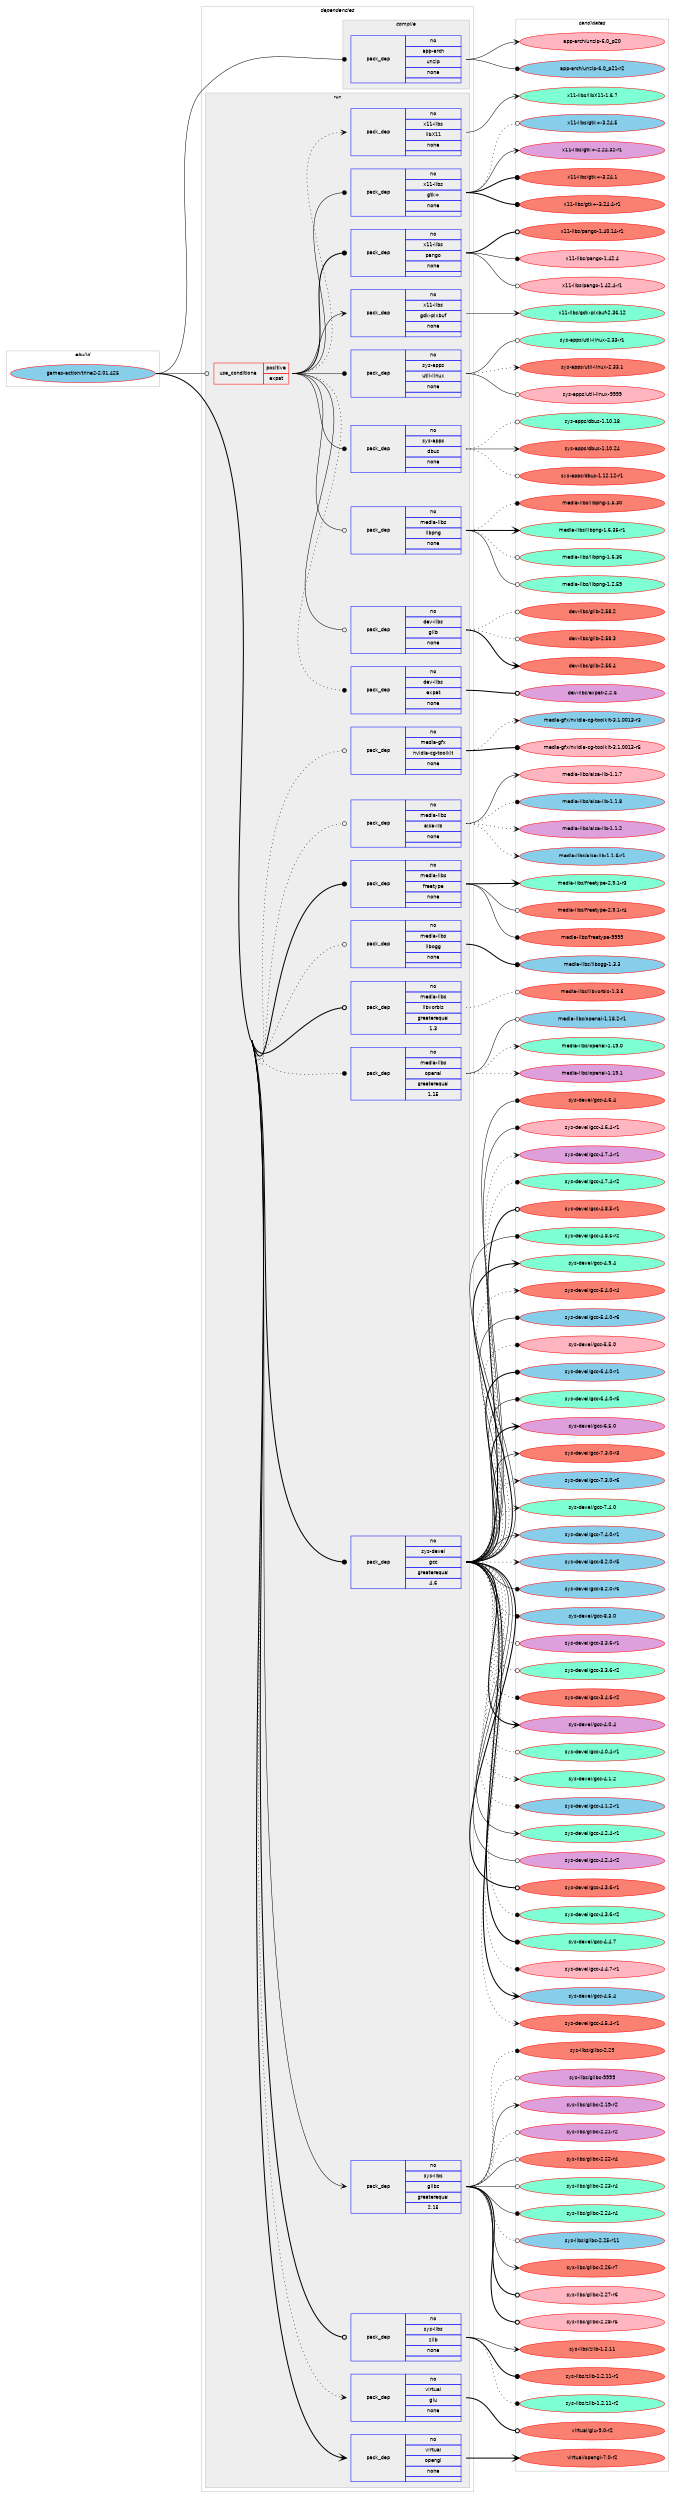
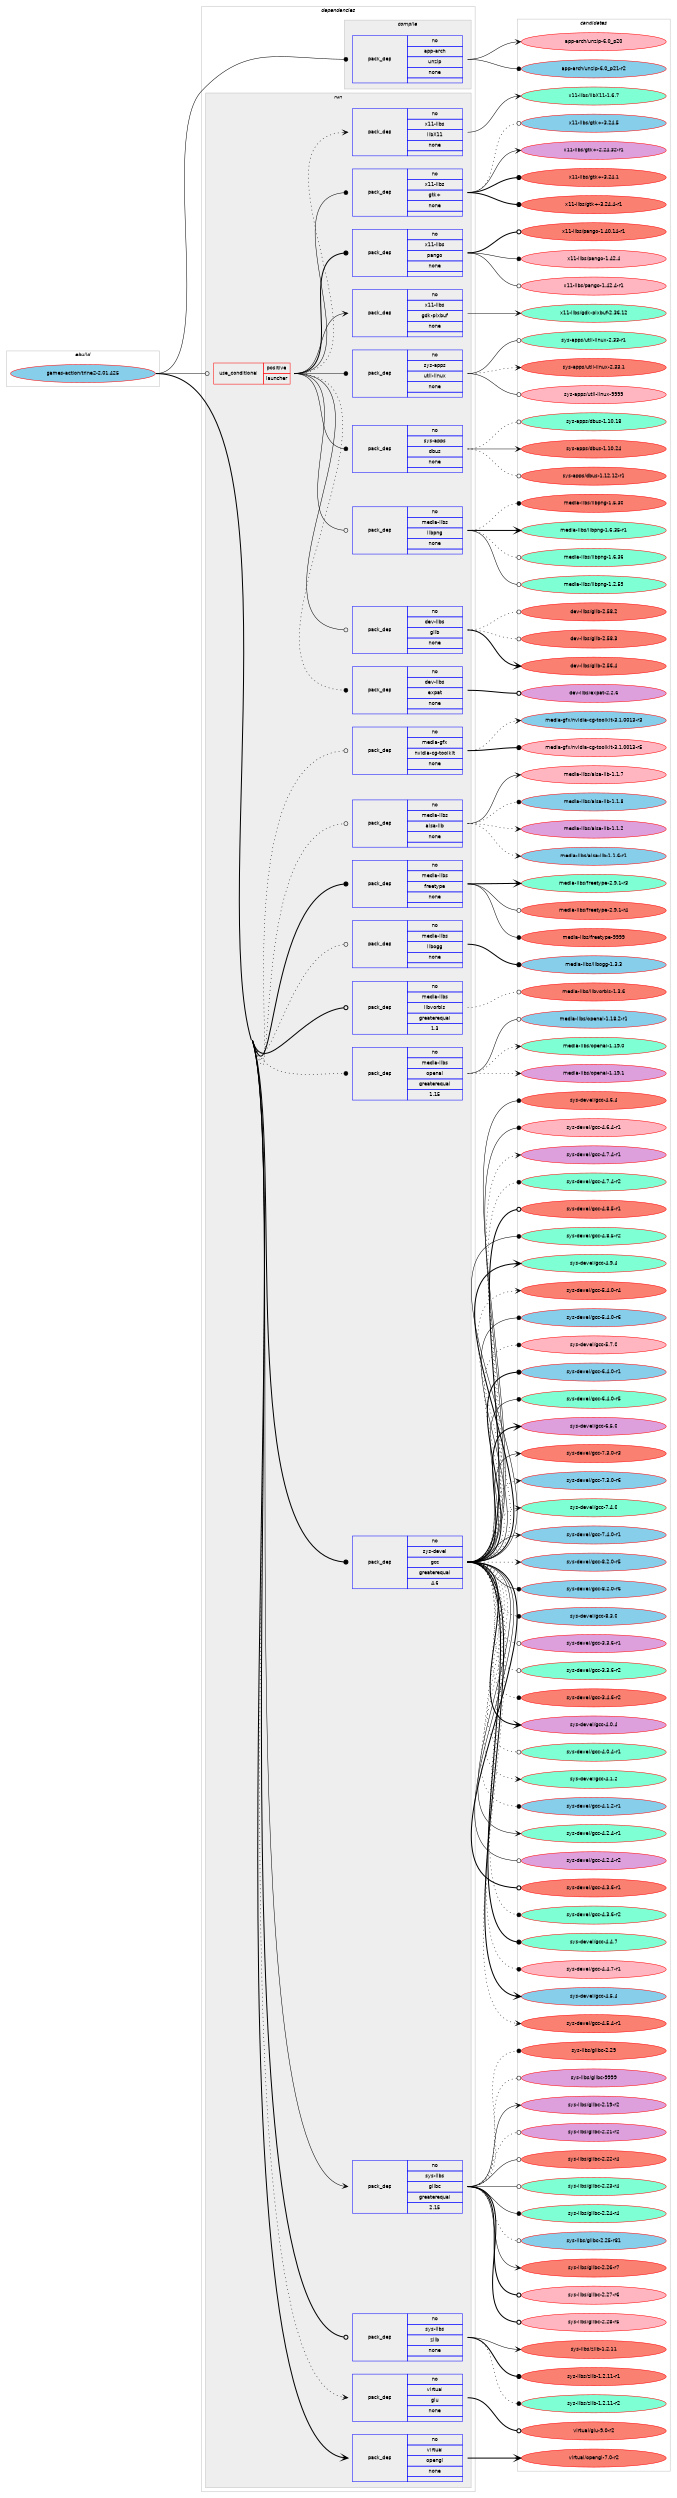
node "use_conditional": text "expat" -> "launcher"
node "sys-devel/gcc-5.5.0": label "sys-devel/gcc-5.5.0" -> "sys-devel/gcc-5.7.0"
node "sys-libs/glibc-2.25-r11": label "sys-libs/glibc-2.25-r11" -> "sys-libs/glibc-2.25-r81"
